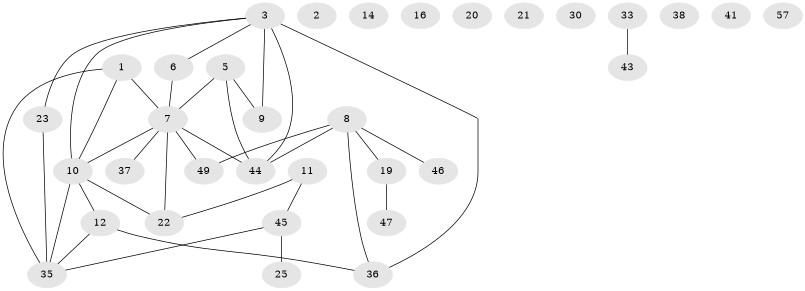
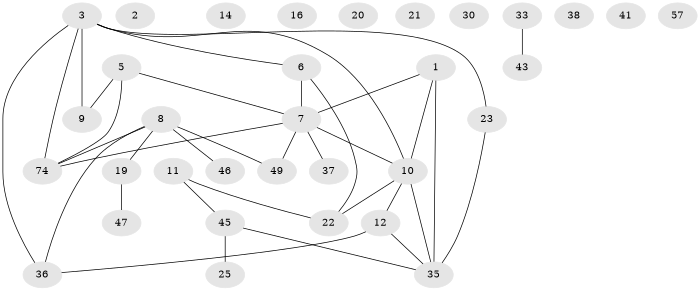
edge "7" -- "22": now "6" -- "22"
node "44": label "44" -> "74"
